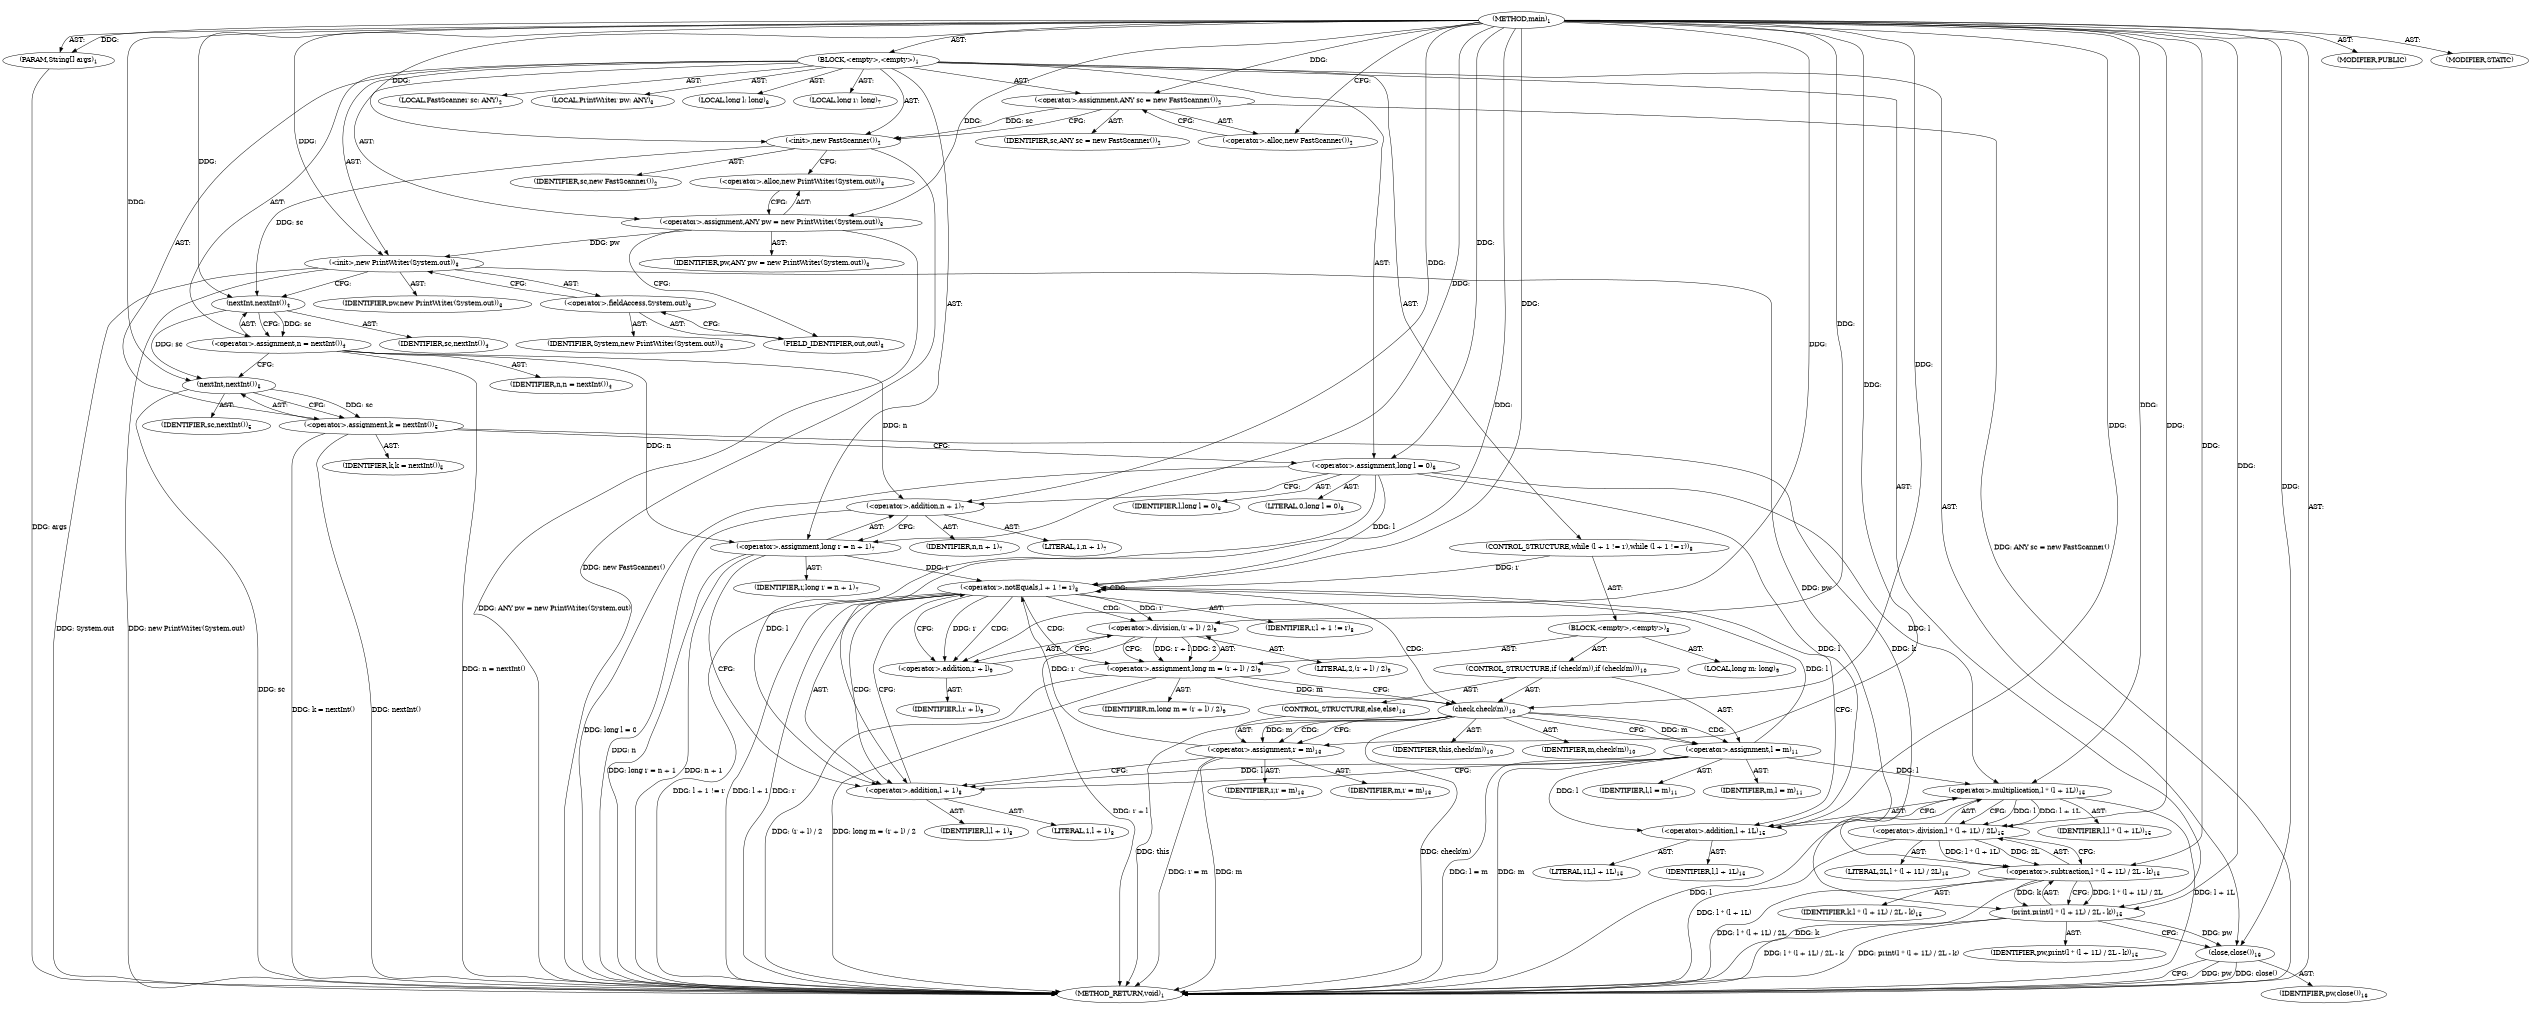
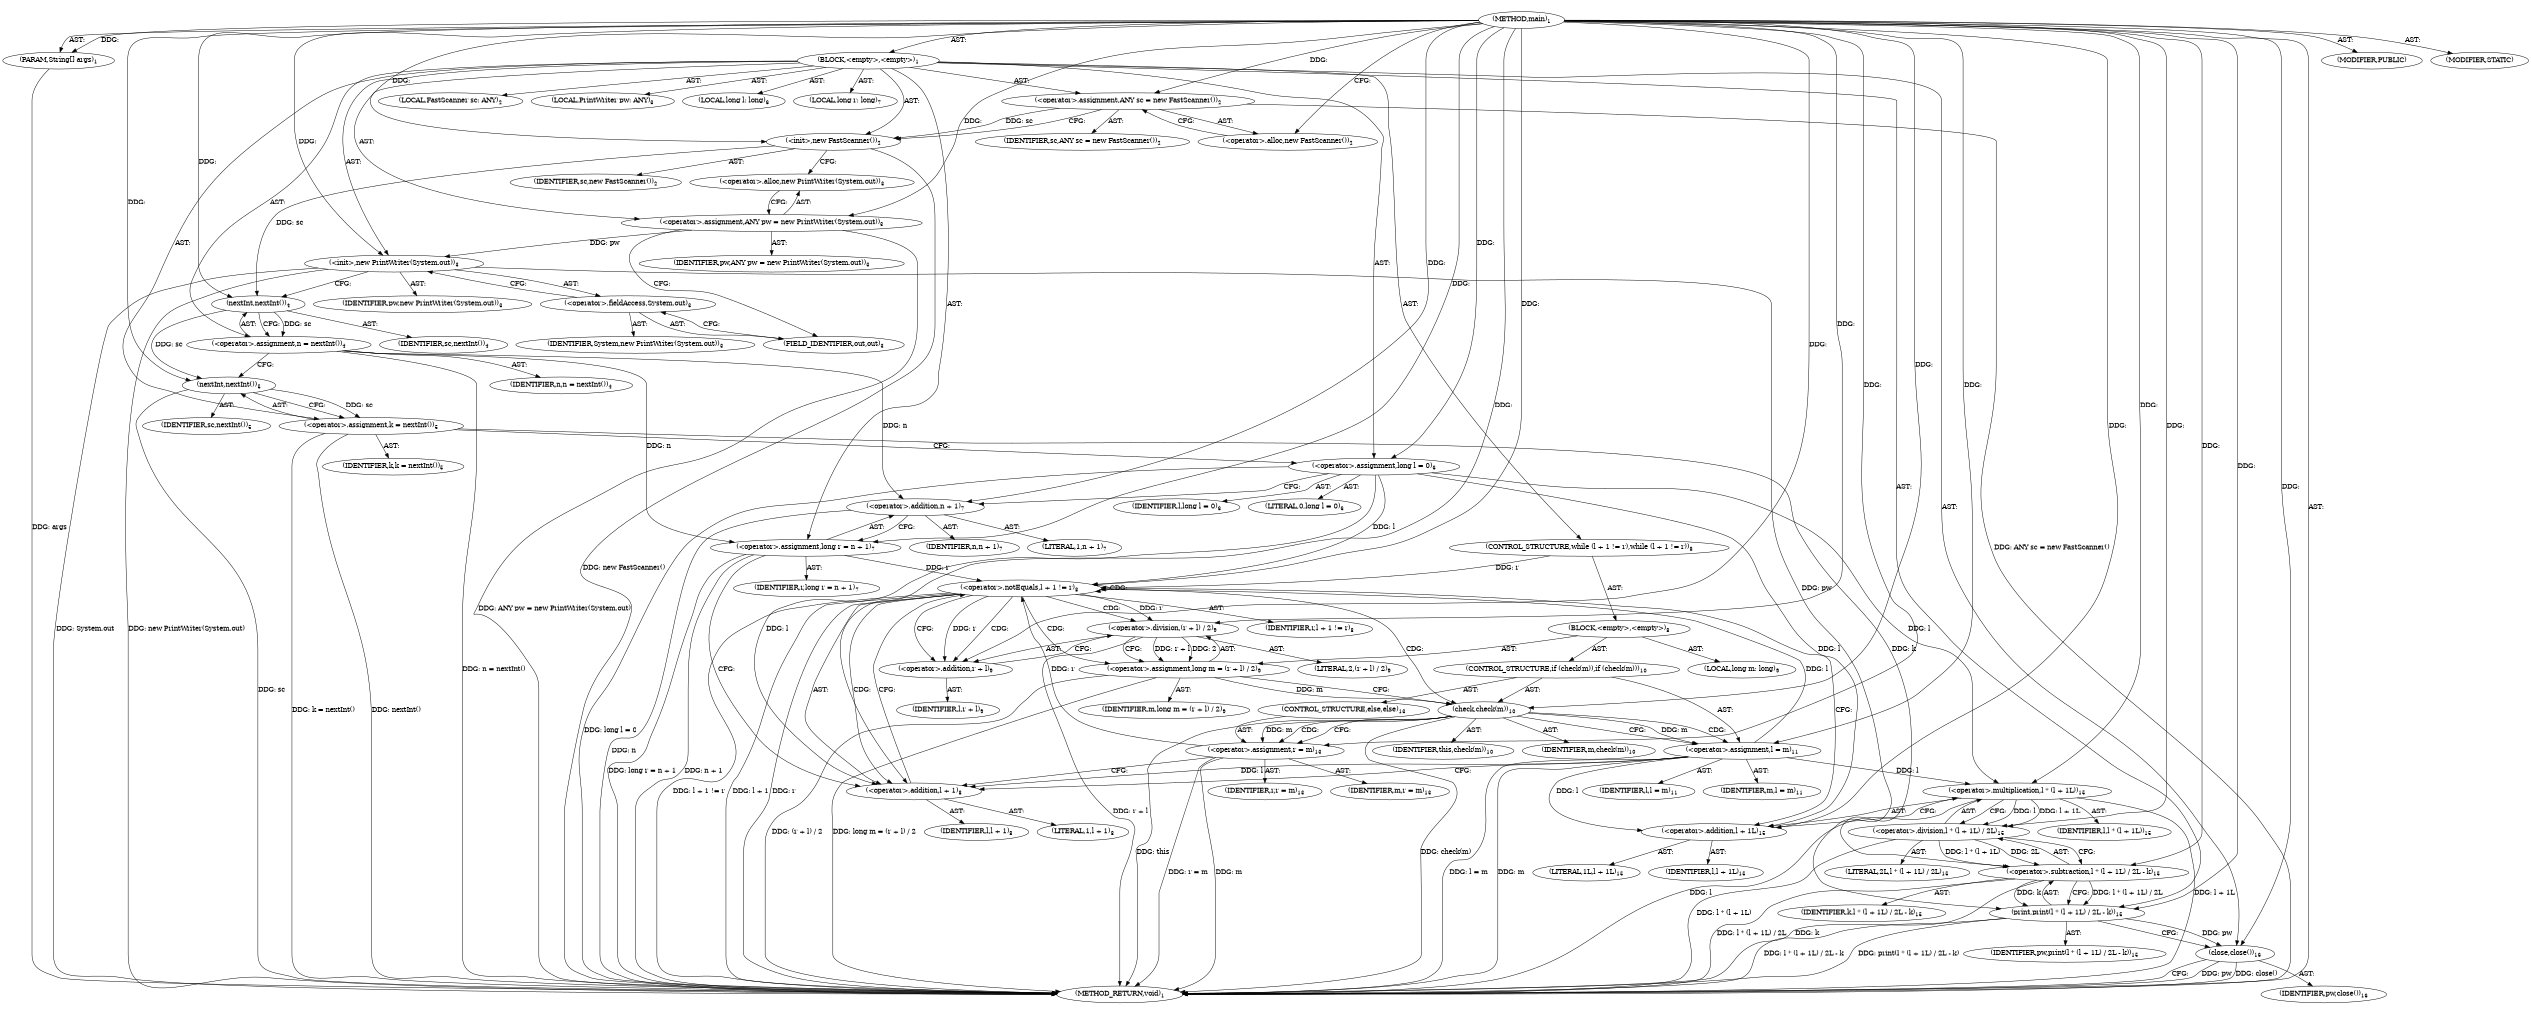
edge "(METHOD,main)" -> "(<operator>.assignment,l = m)": added, label "DDG:"
